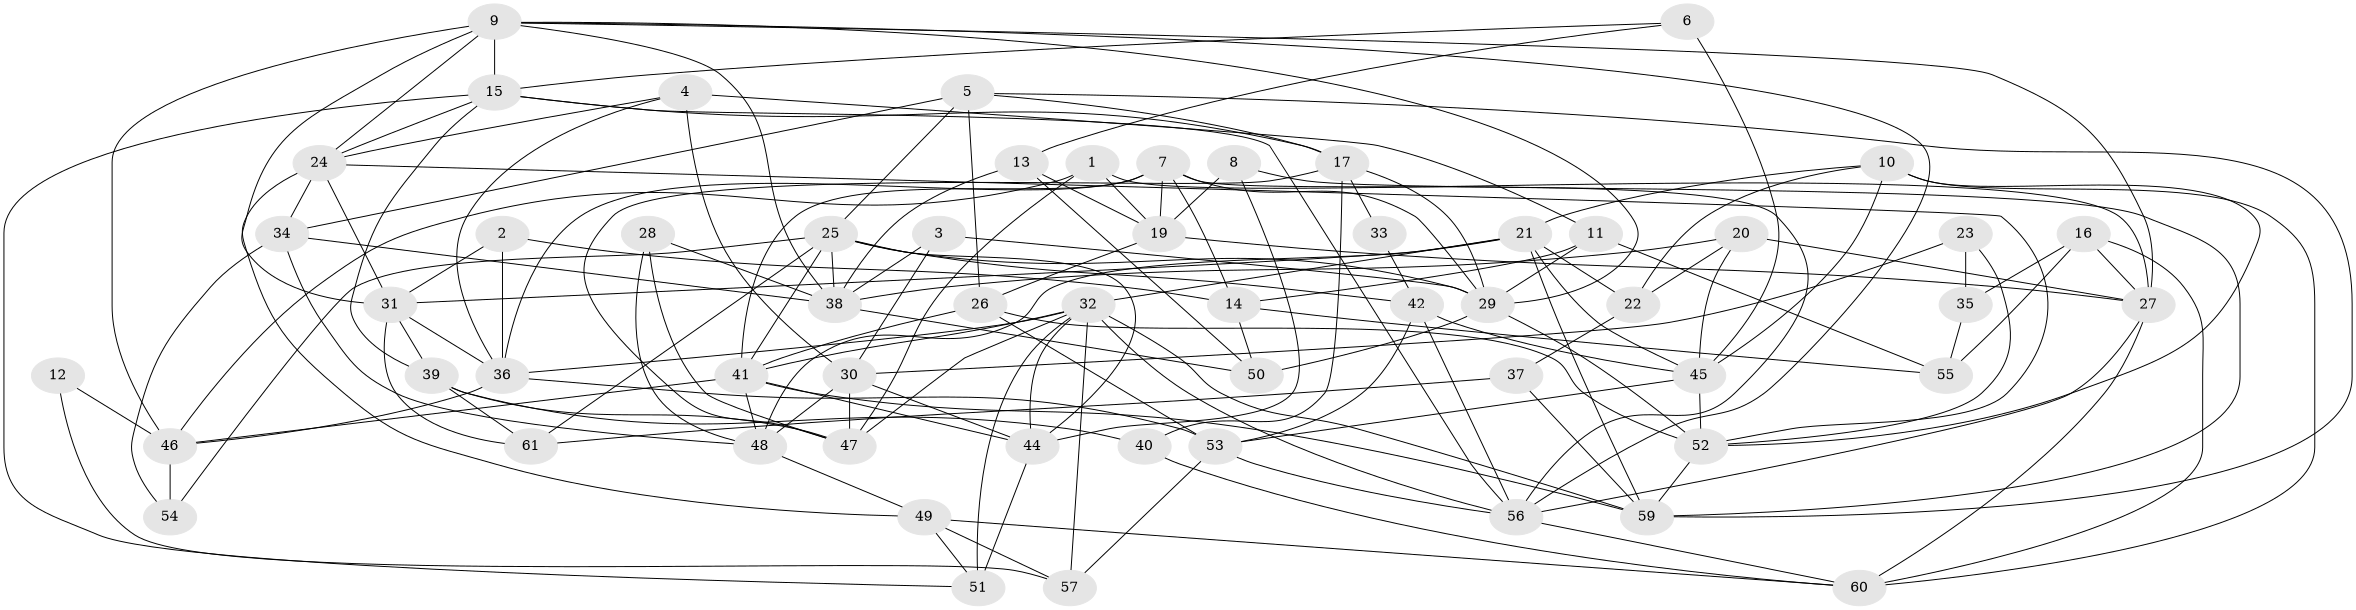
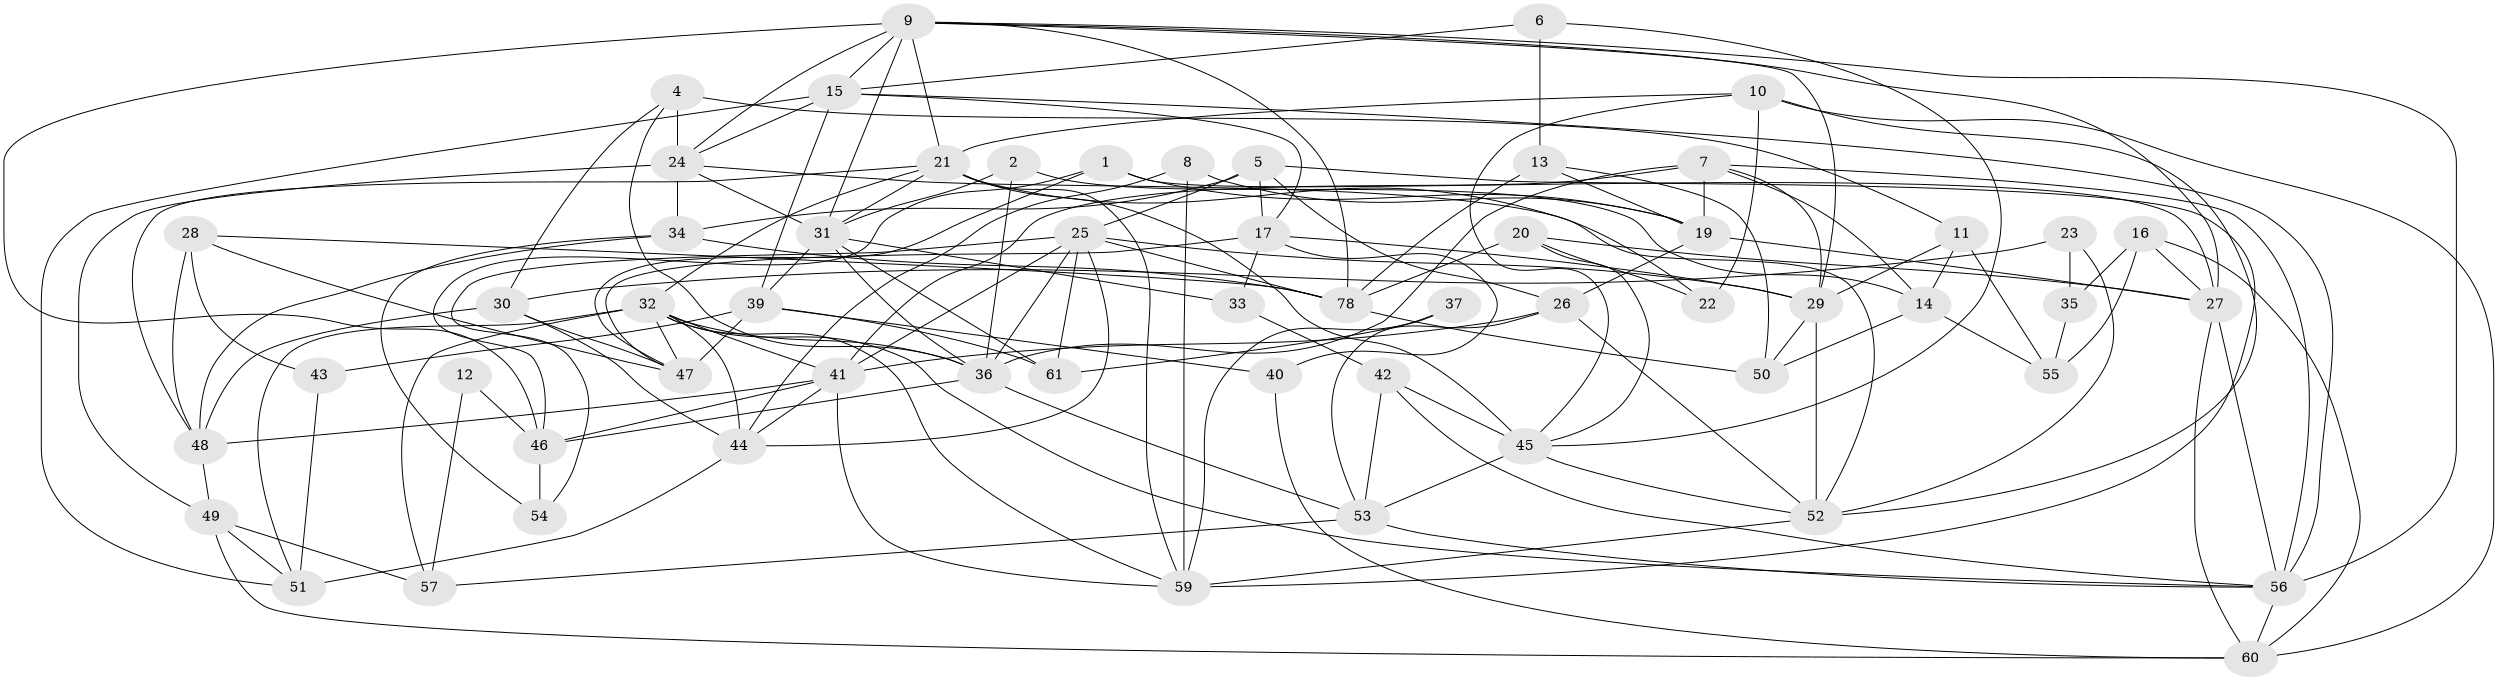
edge "9" -- "21": added
node "3": removed
edge "25" -- "42": now "25" -- "36"
edge "31" -- "33": added
node "38": label "38" -> "78"
edge "22" -- "37": removed
node "43": added
